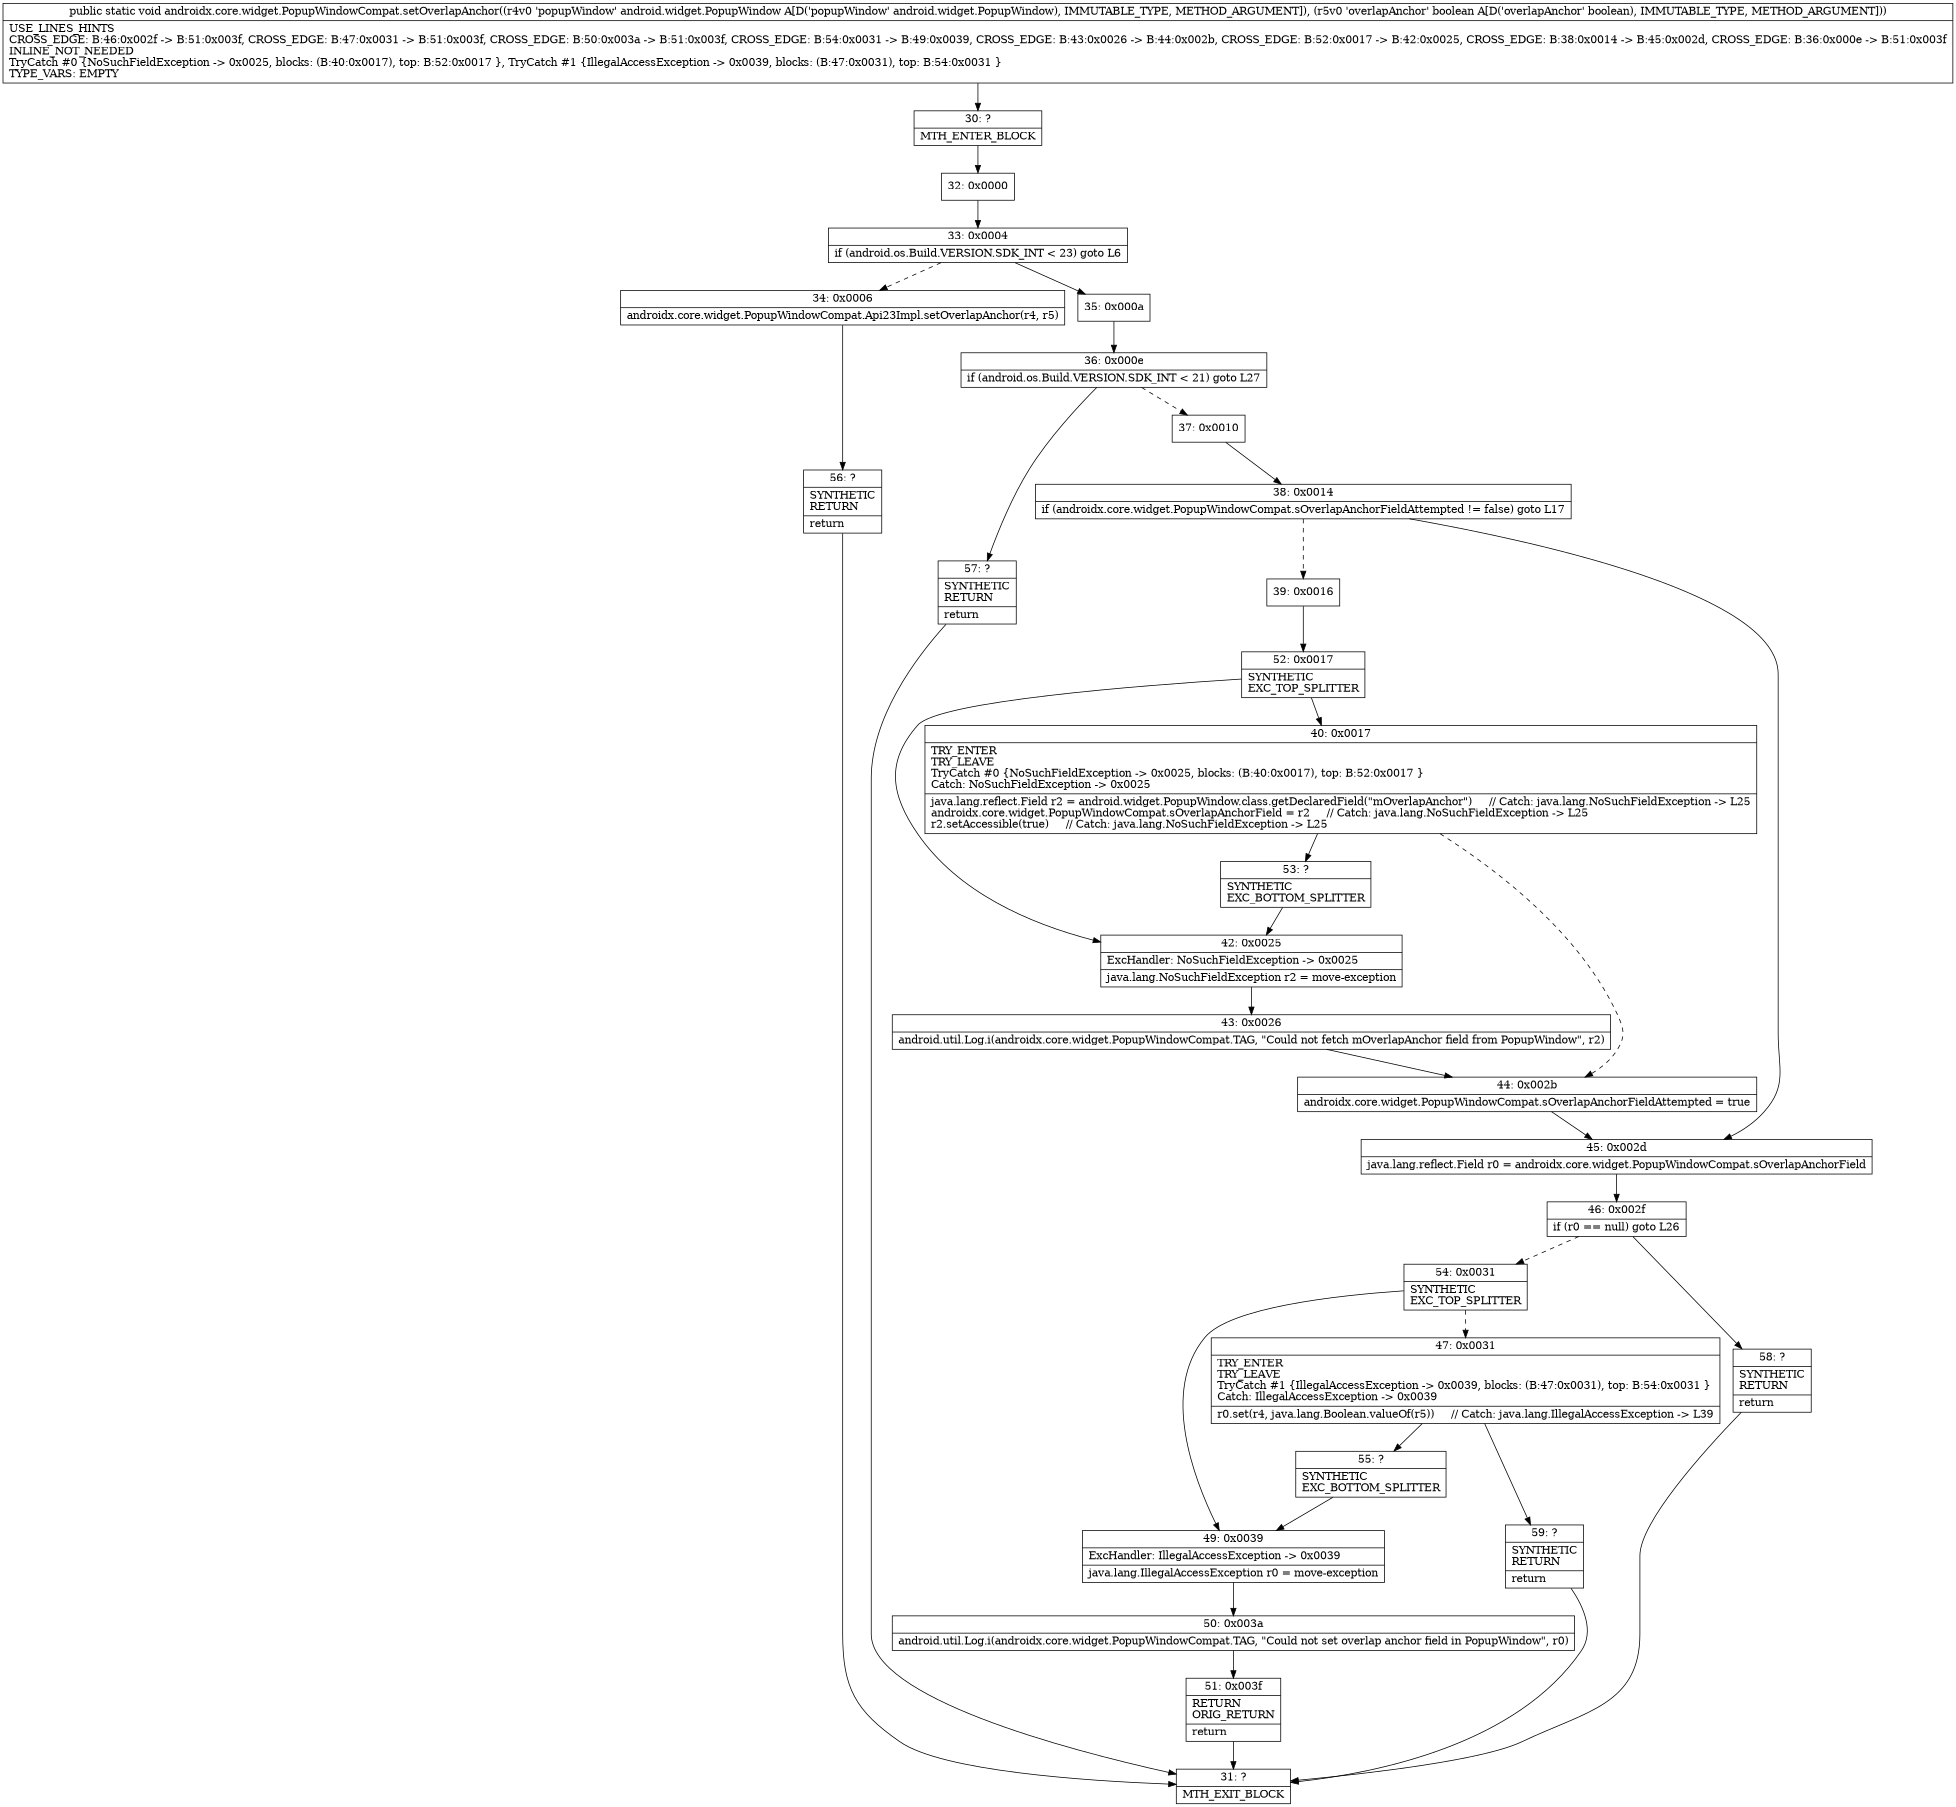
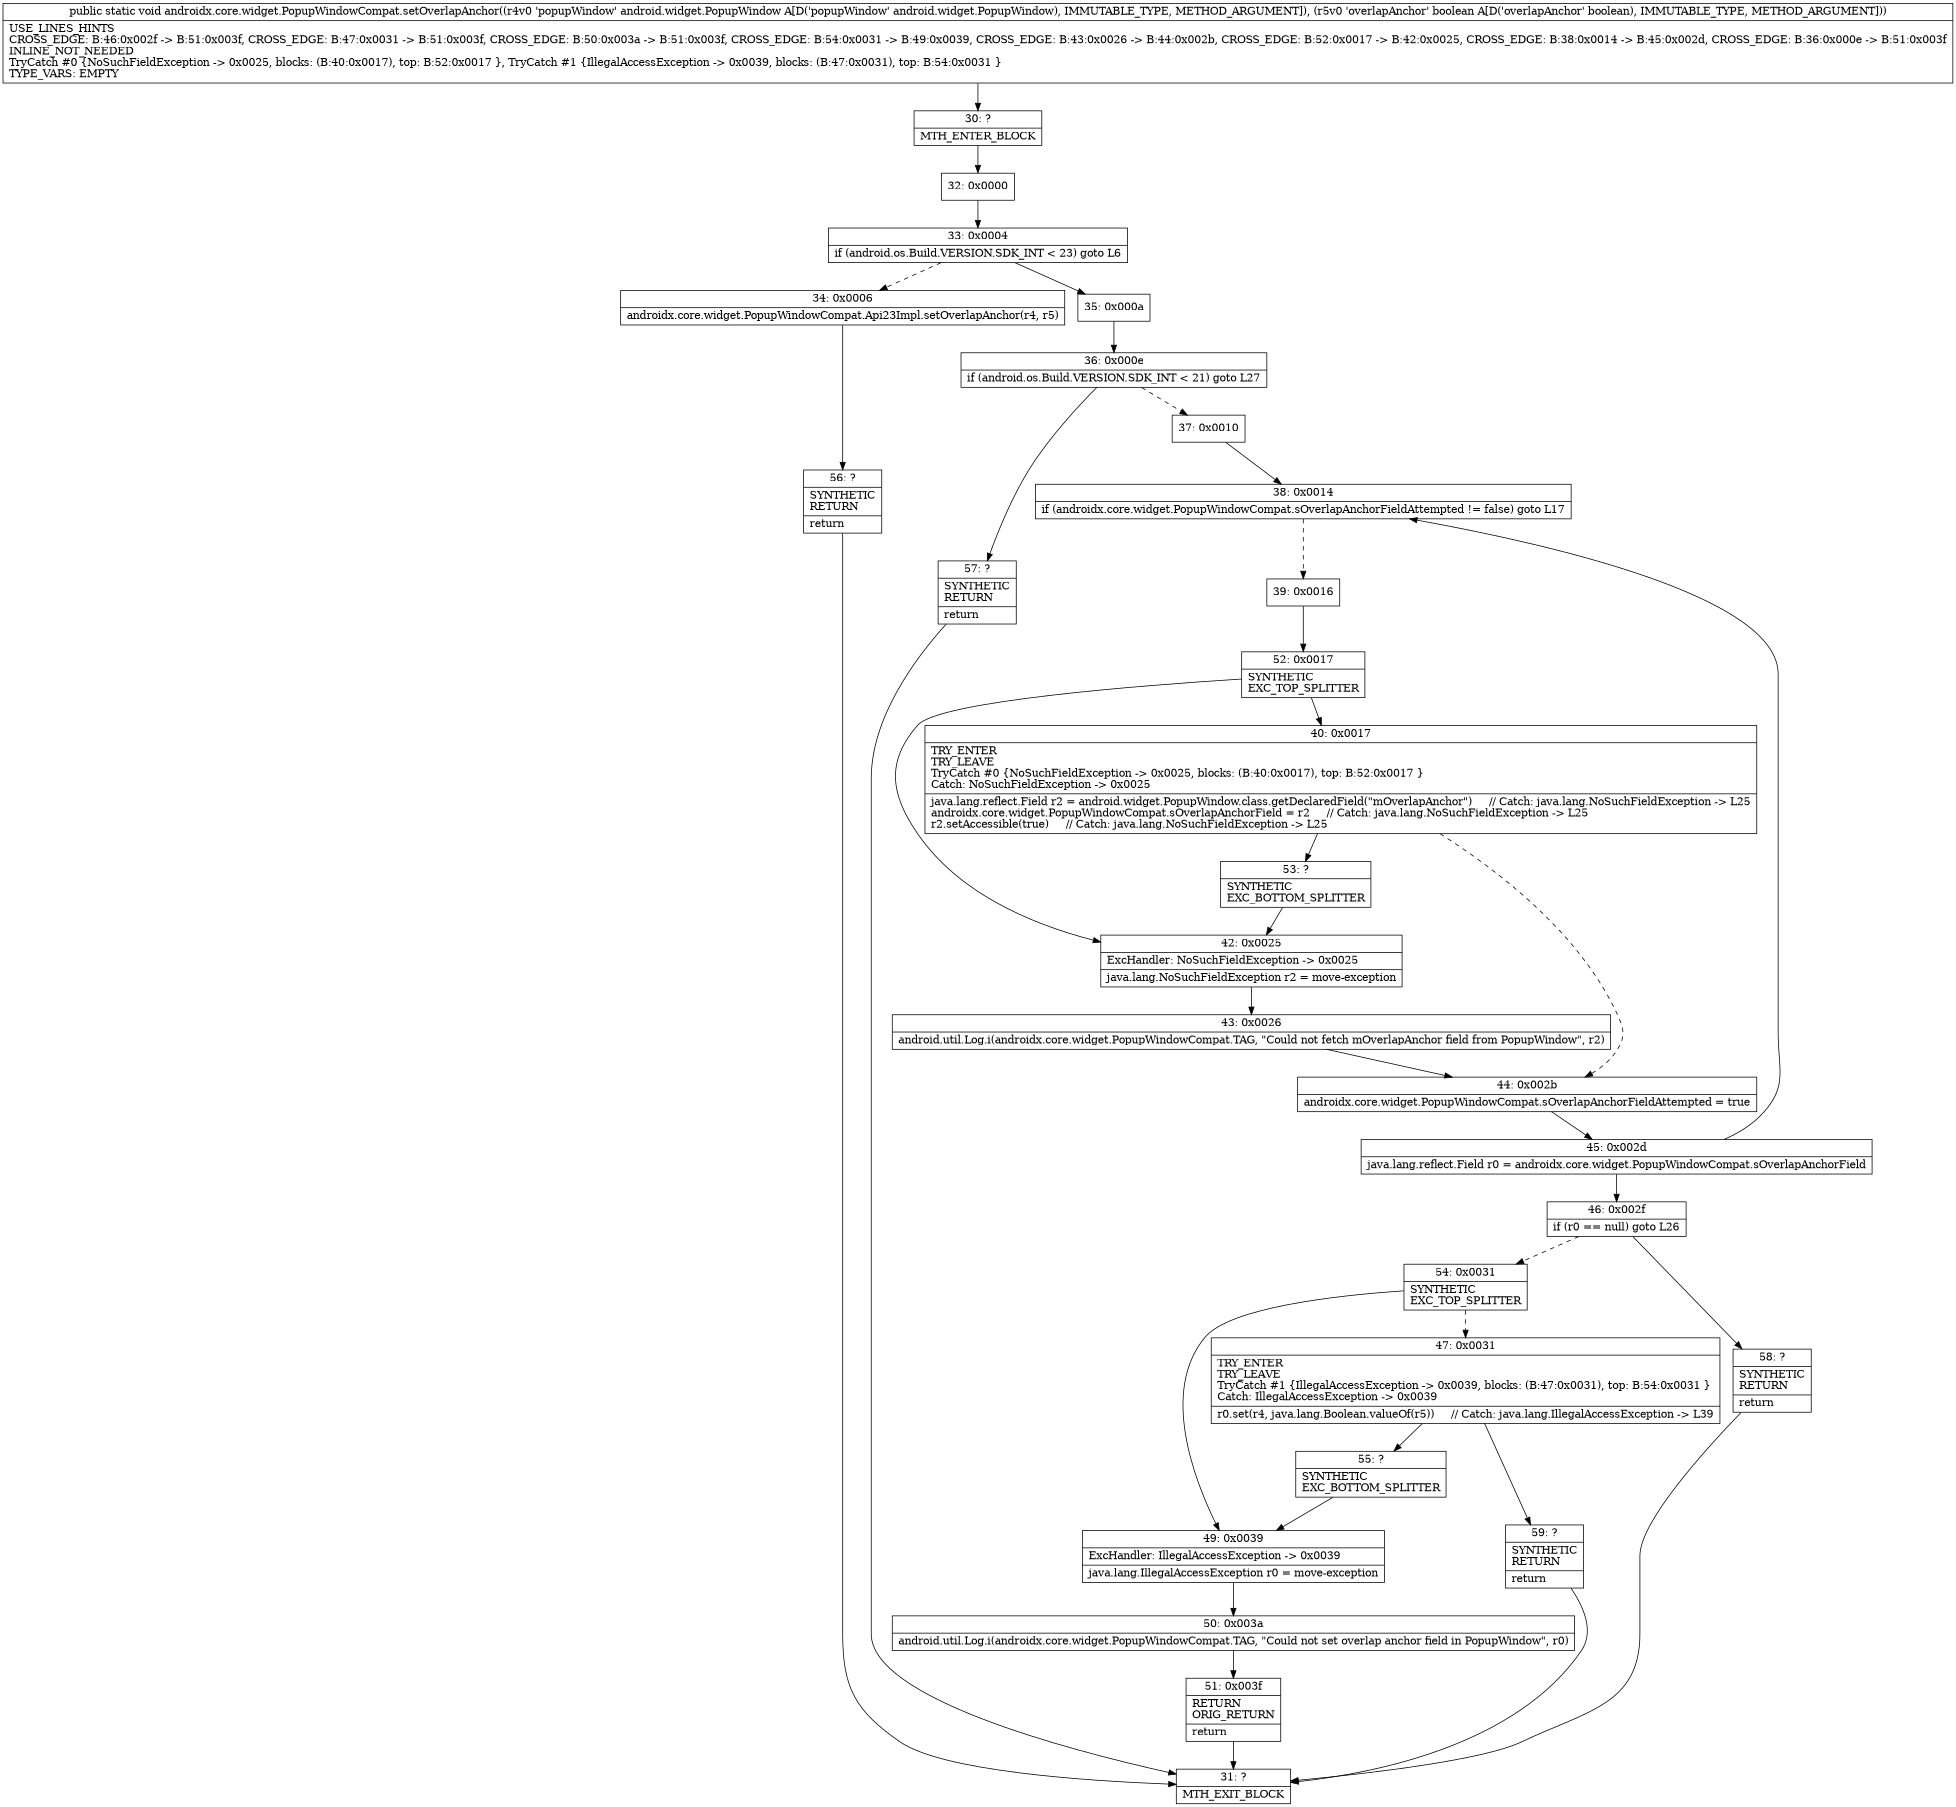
edge "38: 0x0014" -> "45: 0x002d": reversed
